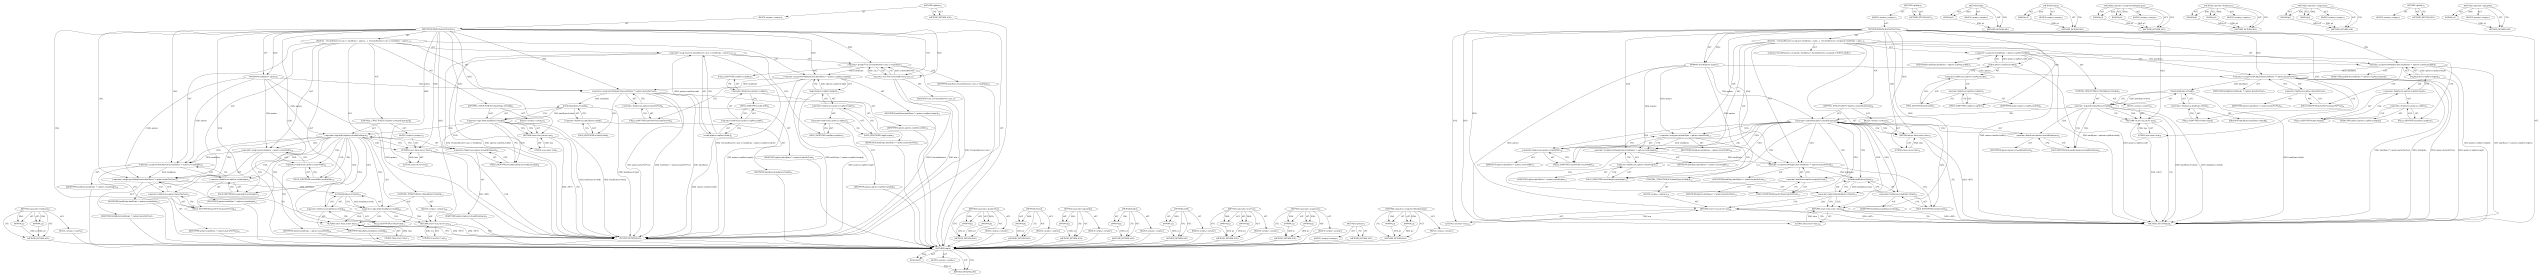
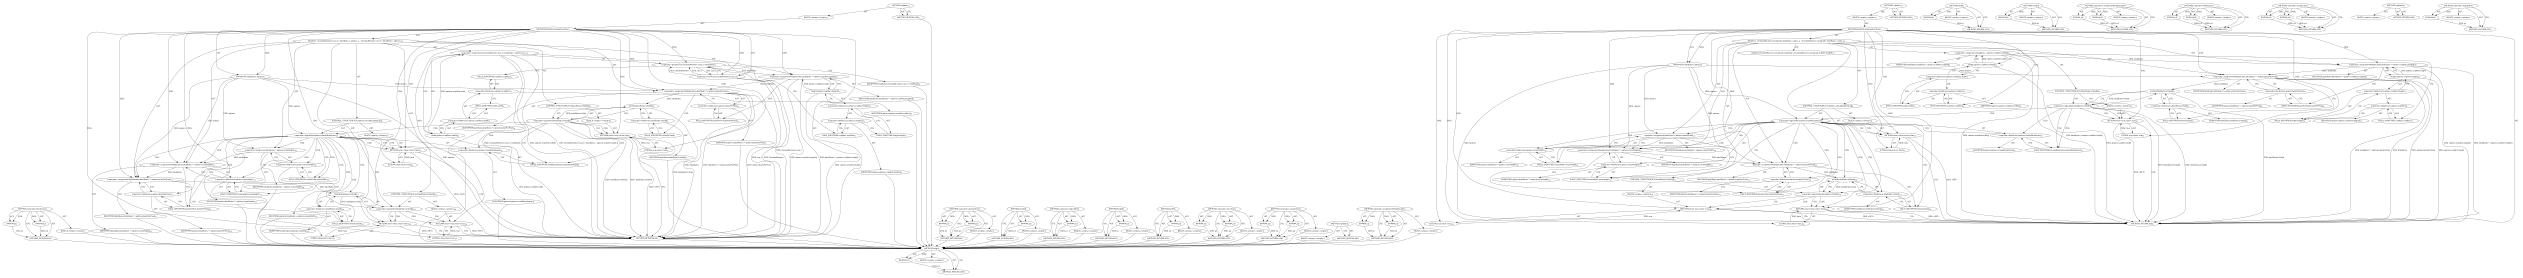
edge "(<operator>.greaterThan,CheckedNumeric<size_t> totalBytes)" -> "(<operator>.lessThan,CheckedNumeric<size_t)": label "AST: " -> "DDG: size_t"
node "(IDENTIFIER,size_t,CheckedNumeric<size_t)": removed
